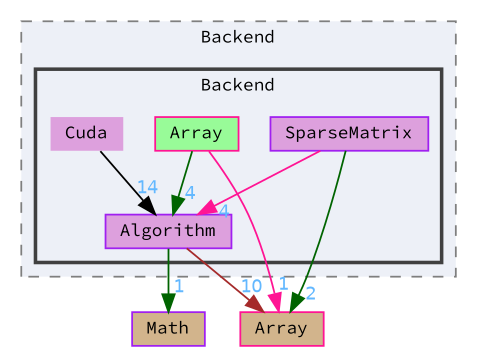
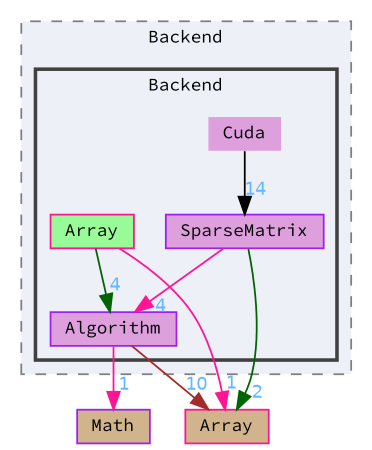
edge "Cuda" -> "Algorithm": now "Cuda" -> "SparseMatrix"
edge "Algorithm" -> "Math": color darkgreen -> deeppink
